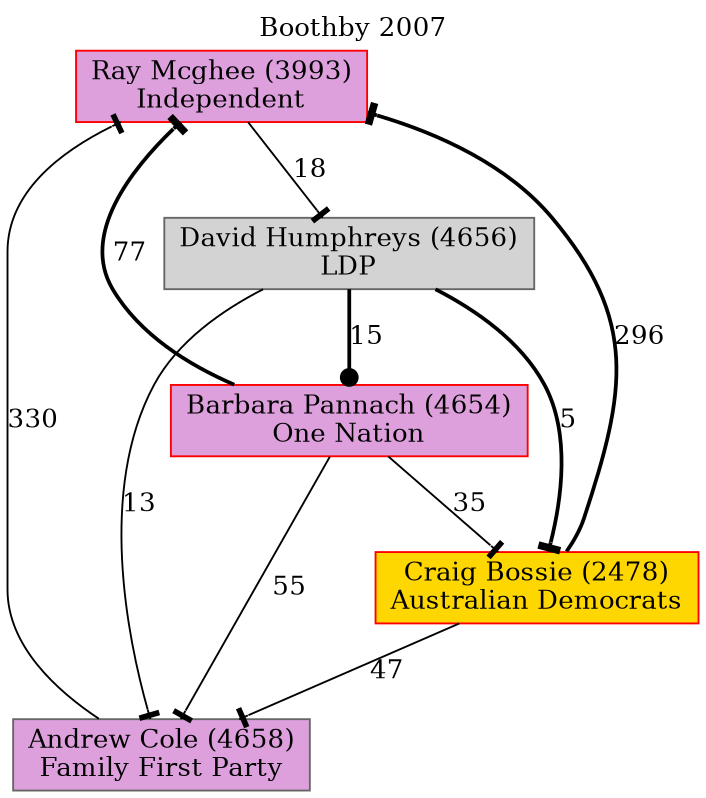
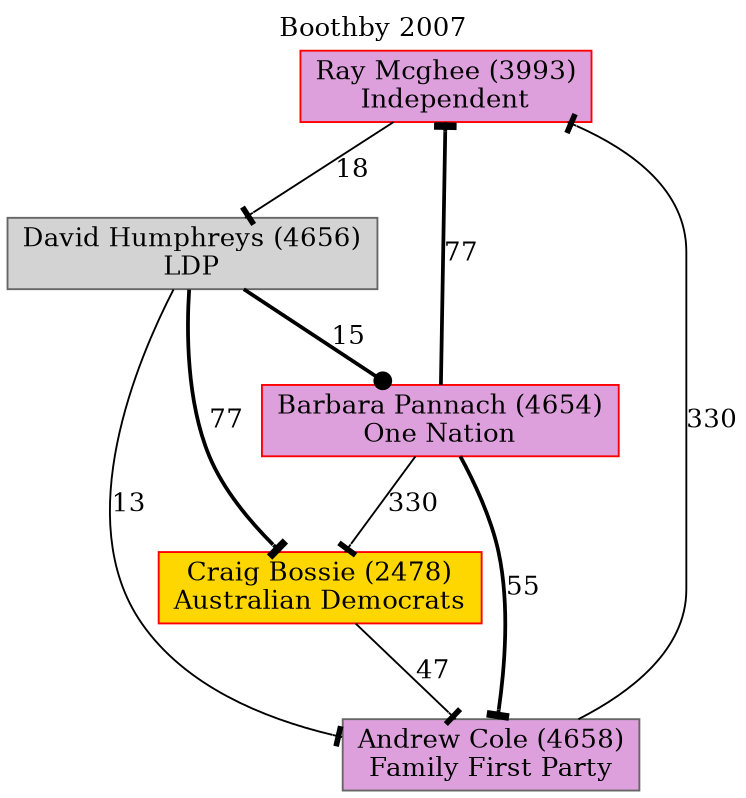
edge "Craig Bossie (2478) Australian Democrats" -> "Ray Mcghee (3993) Independent": removed, label "296"
edge "David Humphreys (4656) LDP" -> "Craig Bossie (2478) Australian Democrats": label "5" -> "77"
edge "Barbara Pannach (4654) One Nation" -> "Craig Bossie (2478) Australian Democrats": label "35" -> "330"
edge "Barbara Pannach (4654) One Nation" -> "Andrew Cole (4658) Family First Party": style solid -> bold
